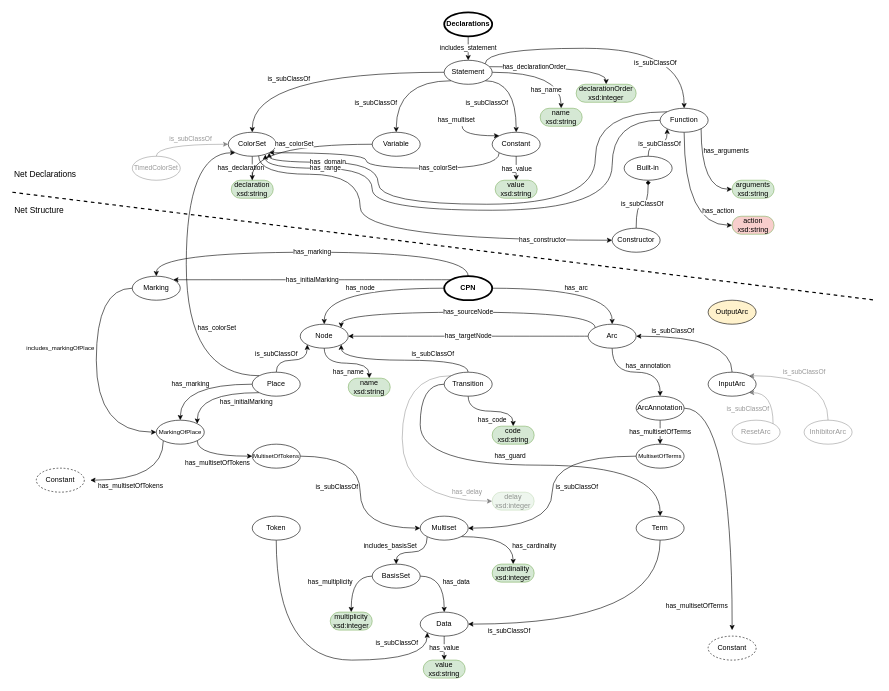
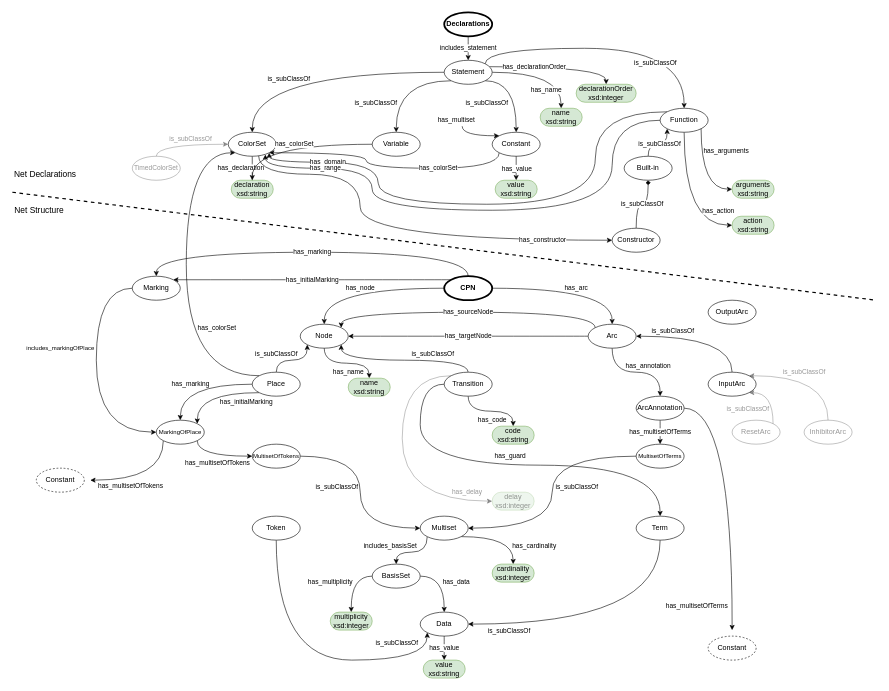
node "action xsd:string": fillcolor #f8cecc -> #d5e8d4
node "OutputArc": fillcolor #fff2cc -> #ffffff
